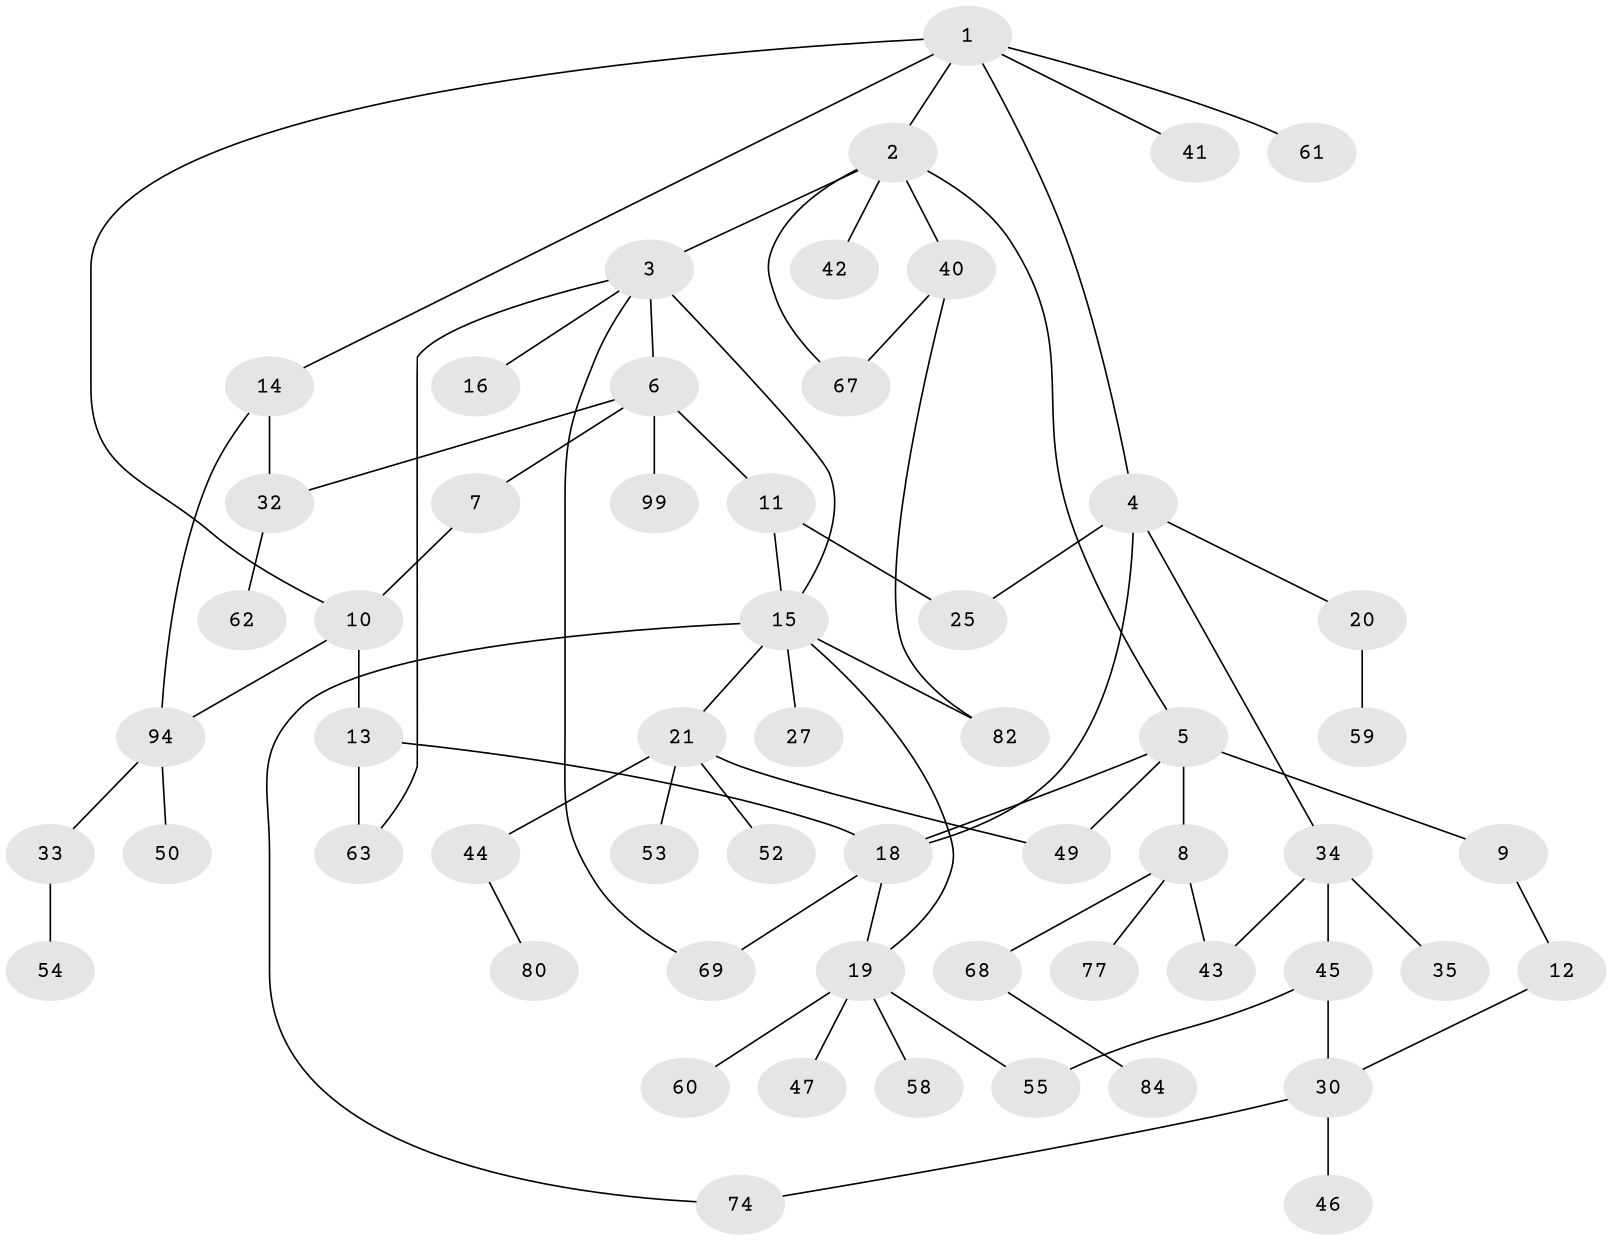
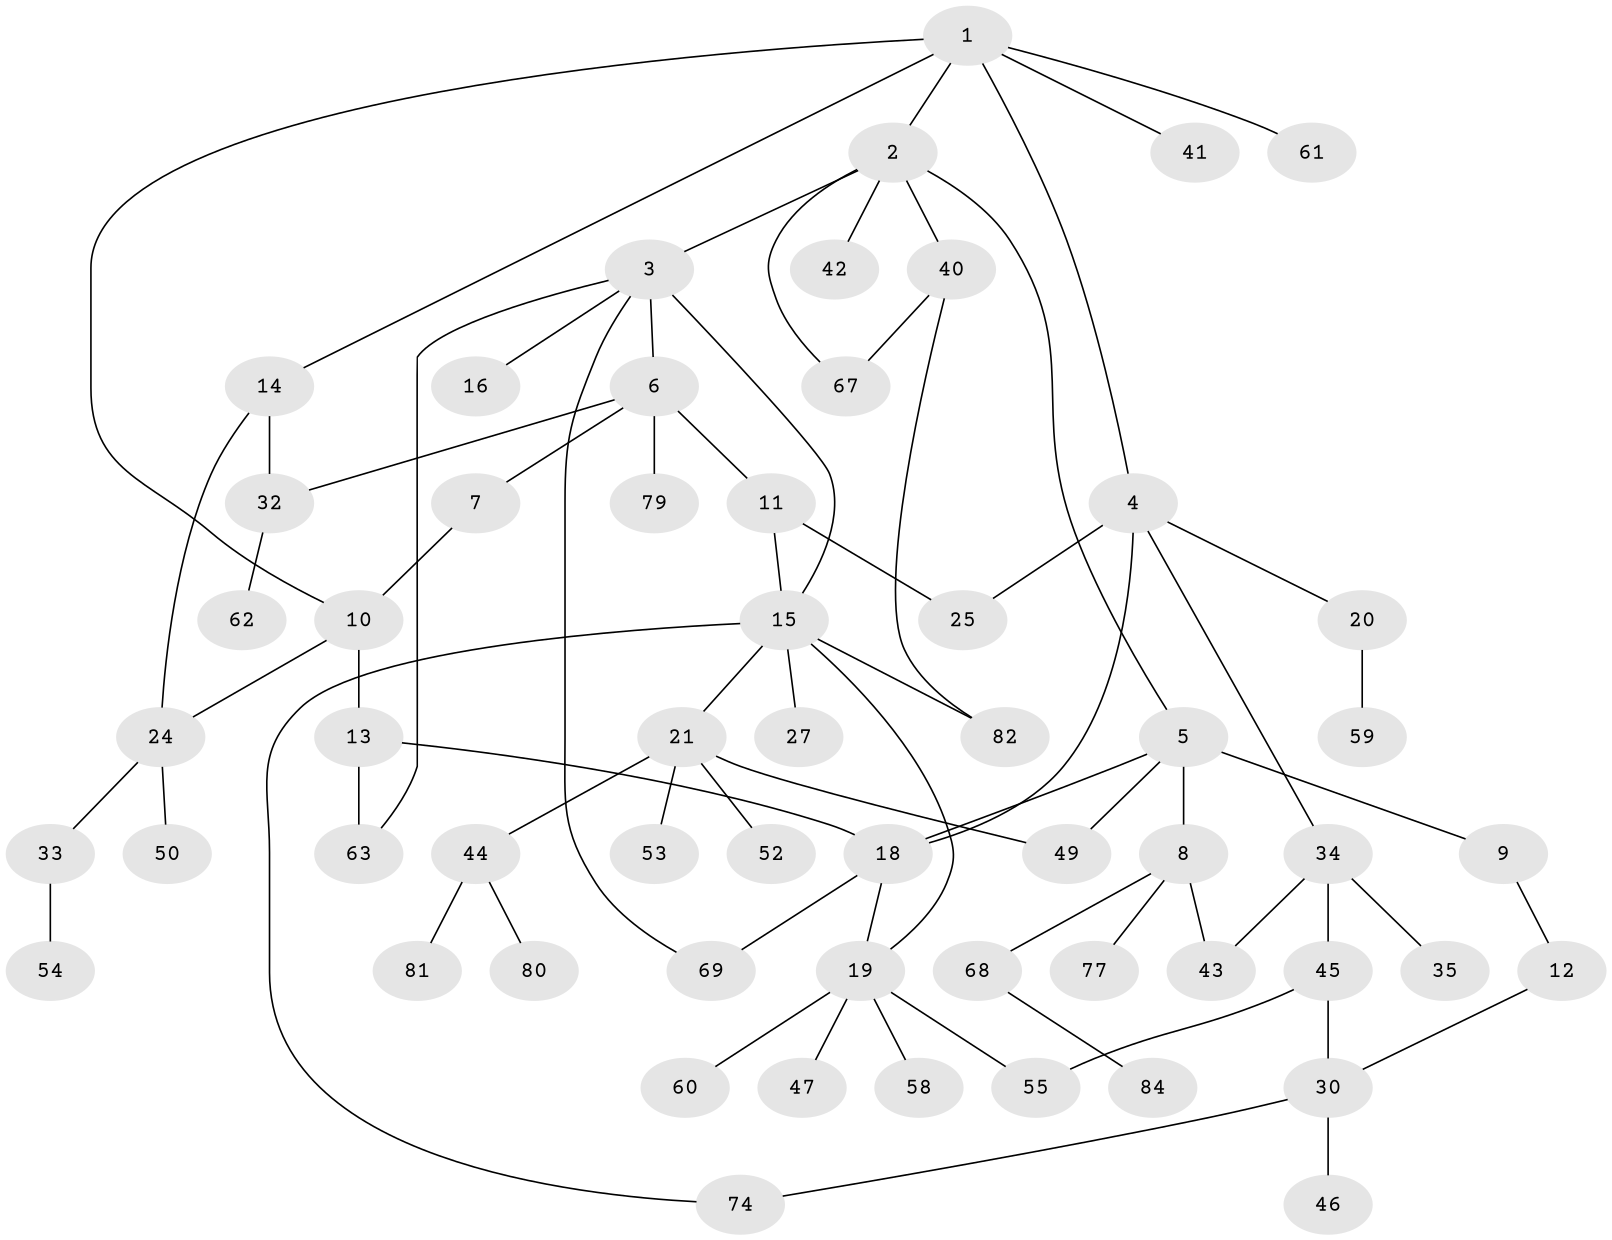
node "99": label "99" -> "79"
node "94": label "94" -> "24"
node "81": added
